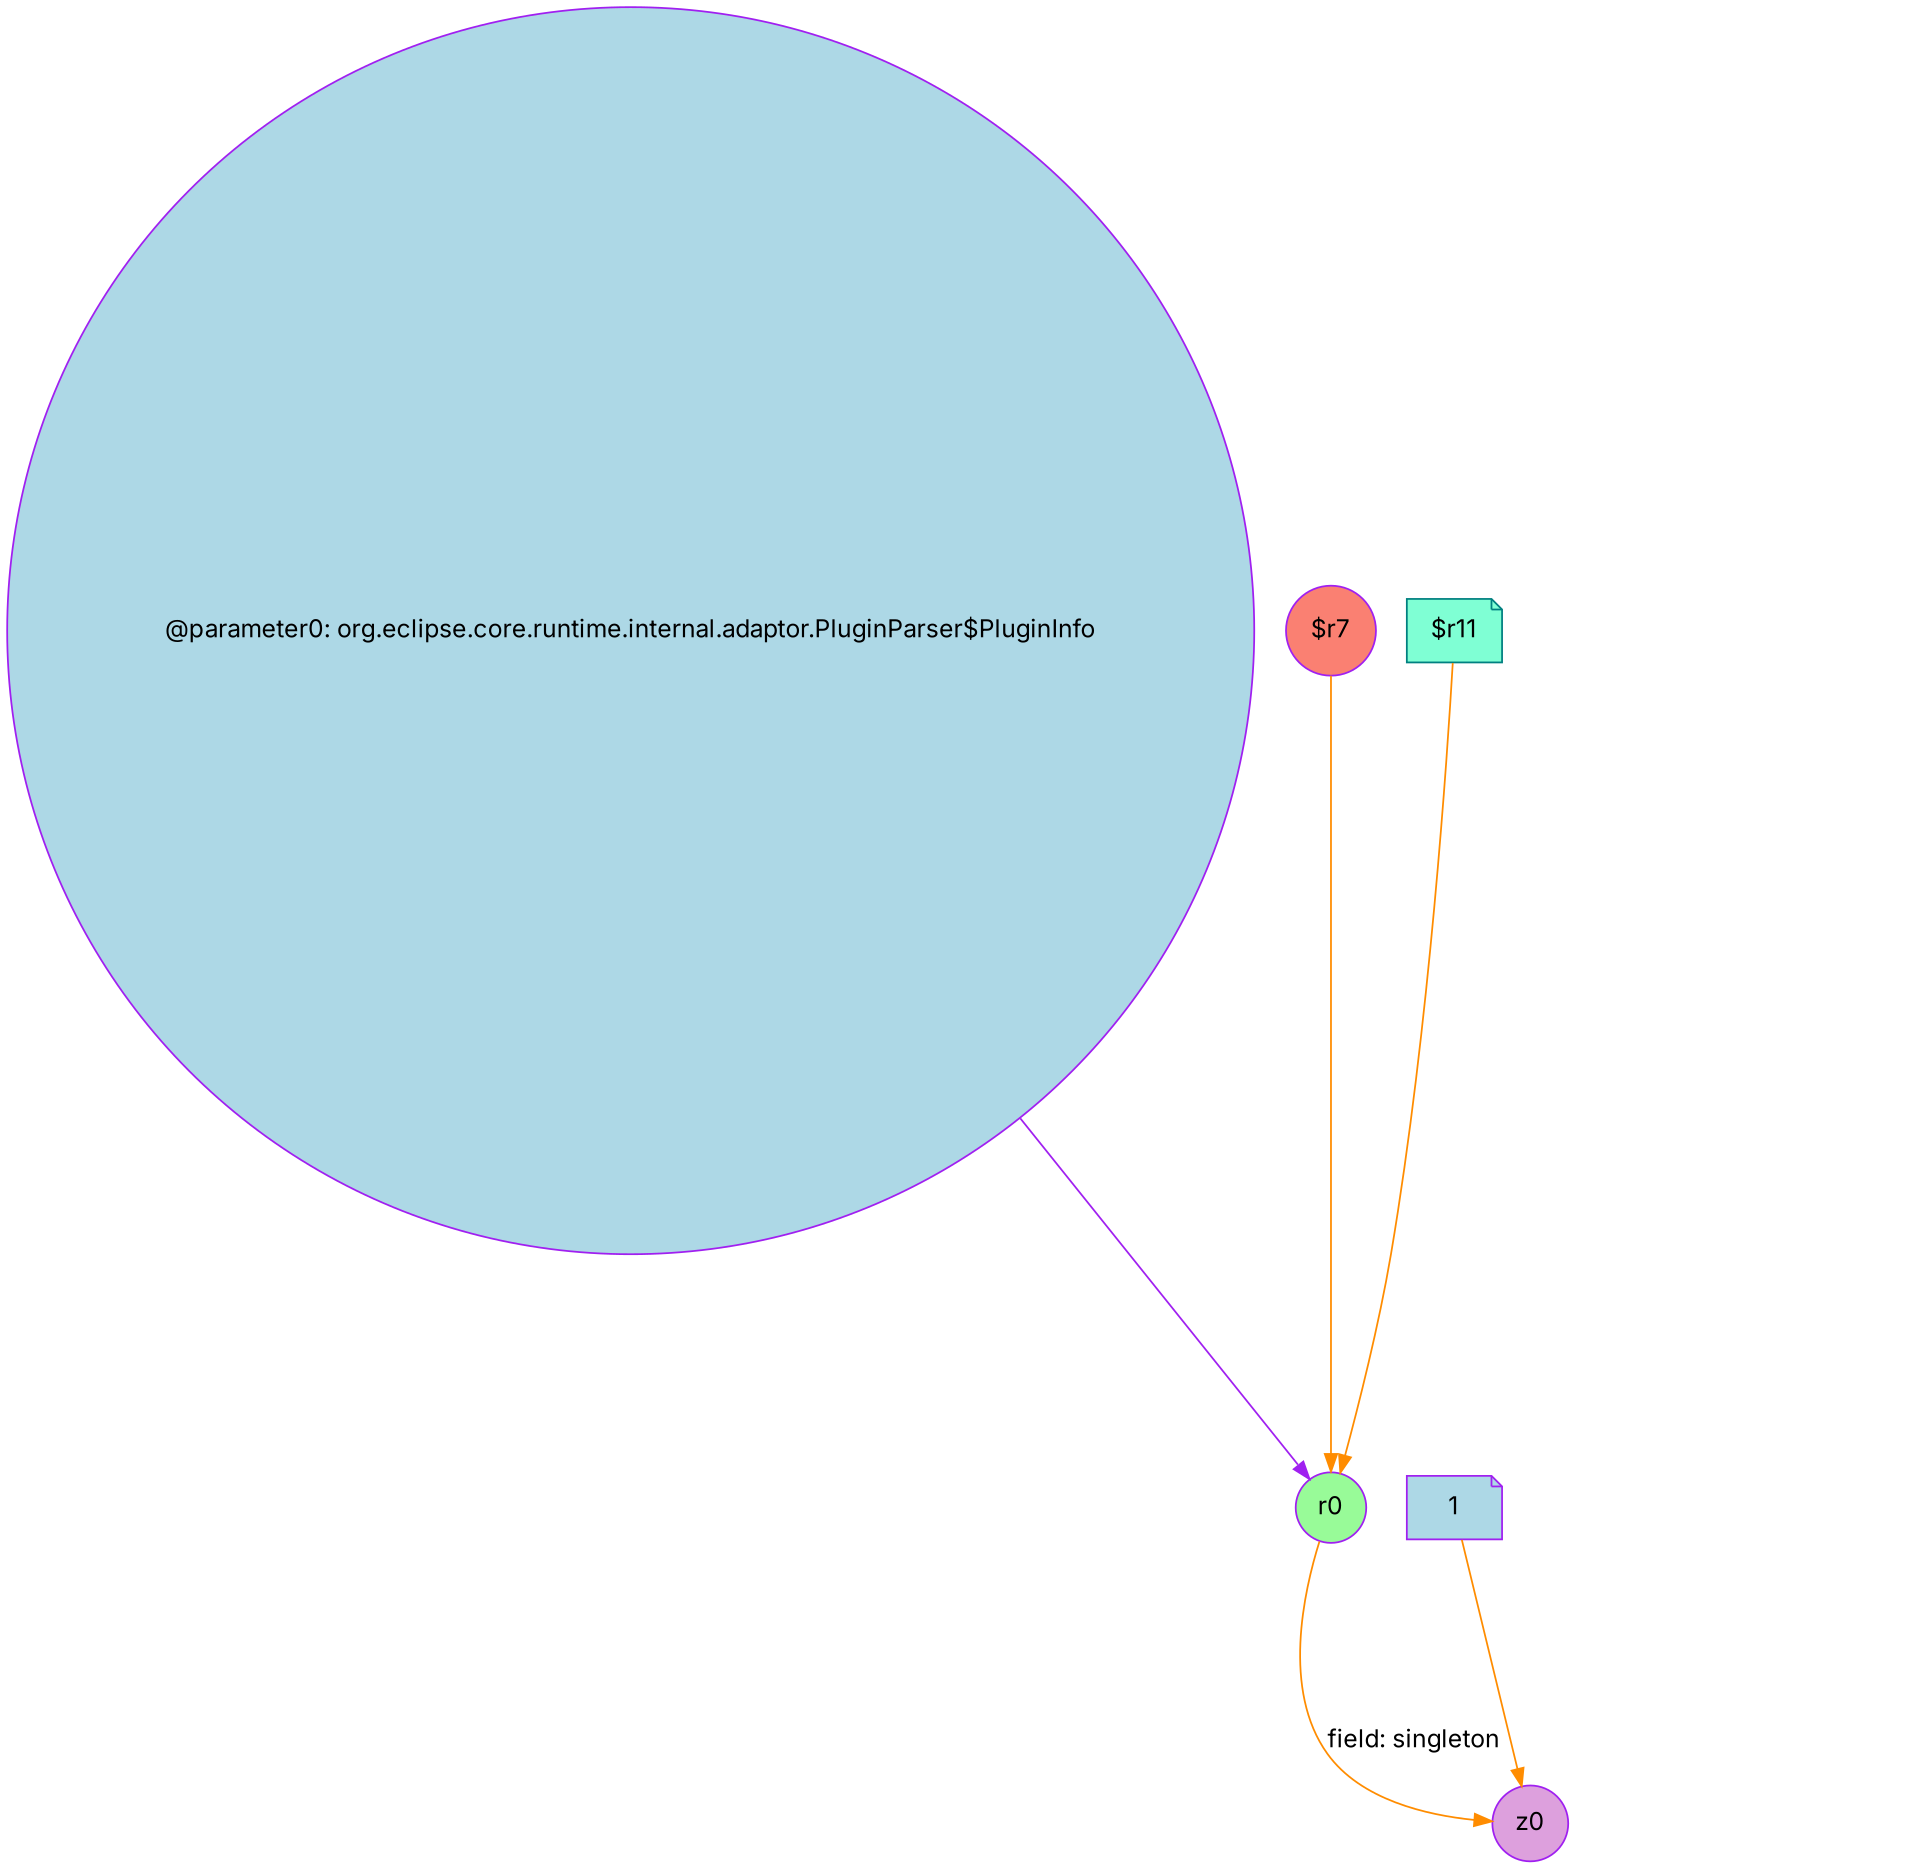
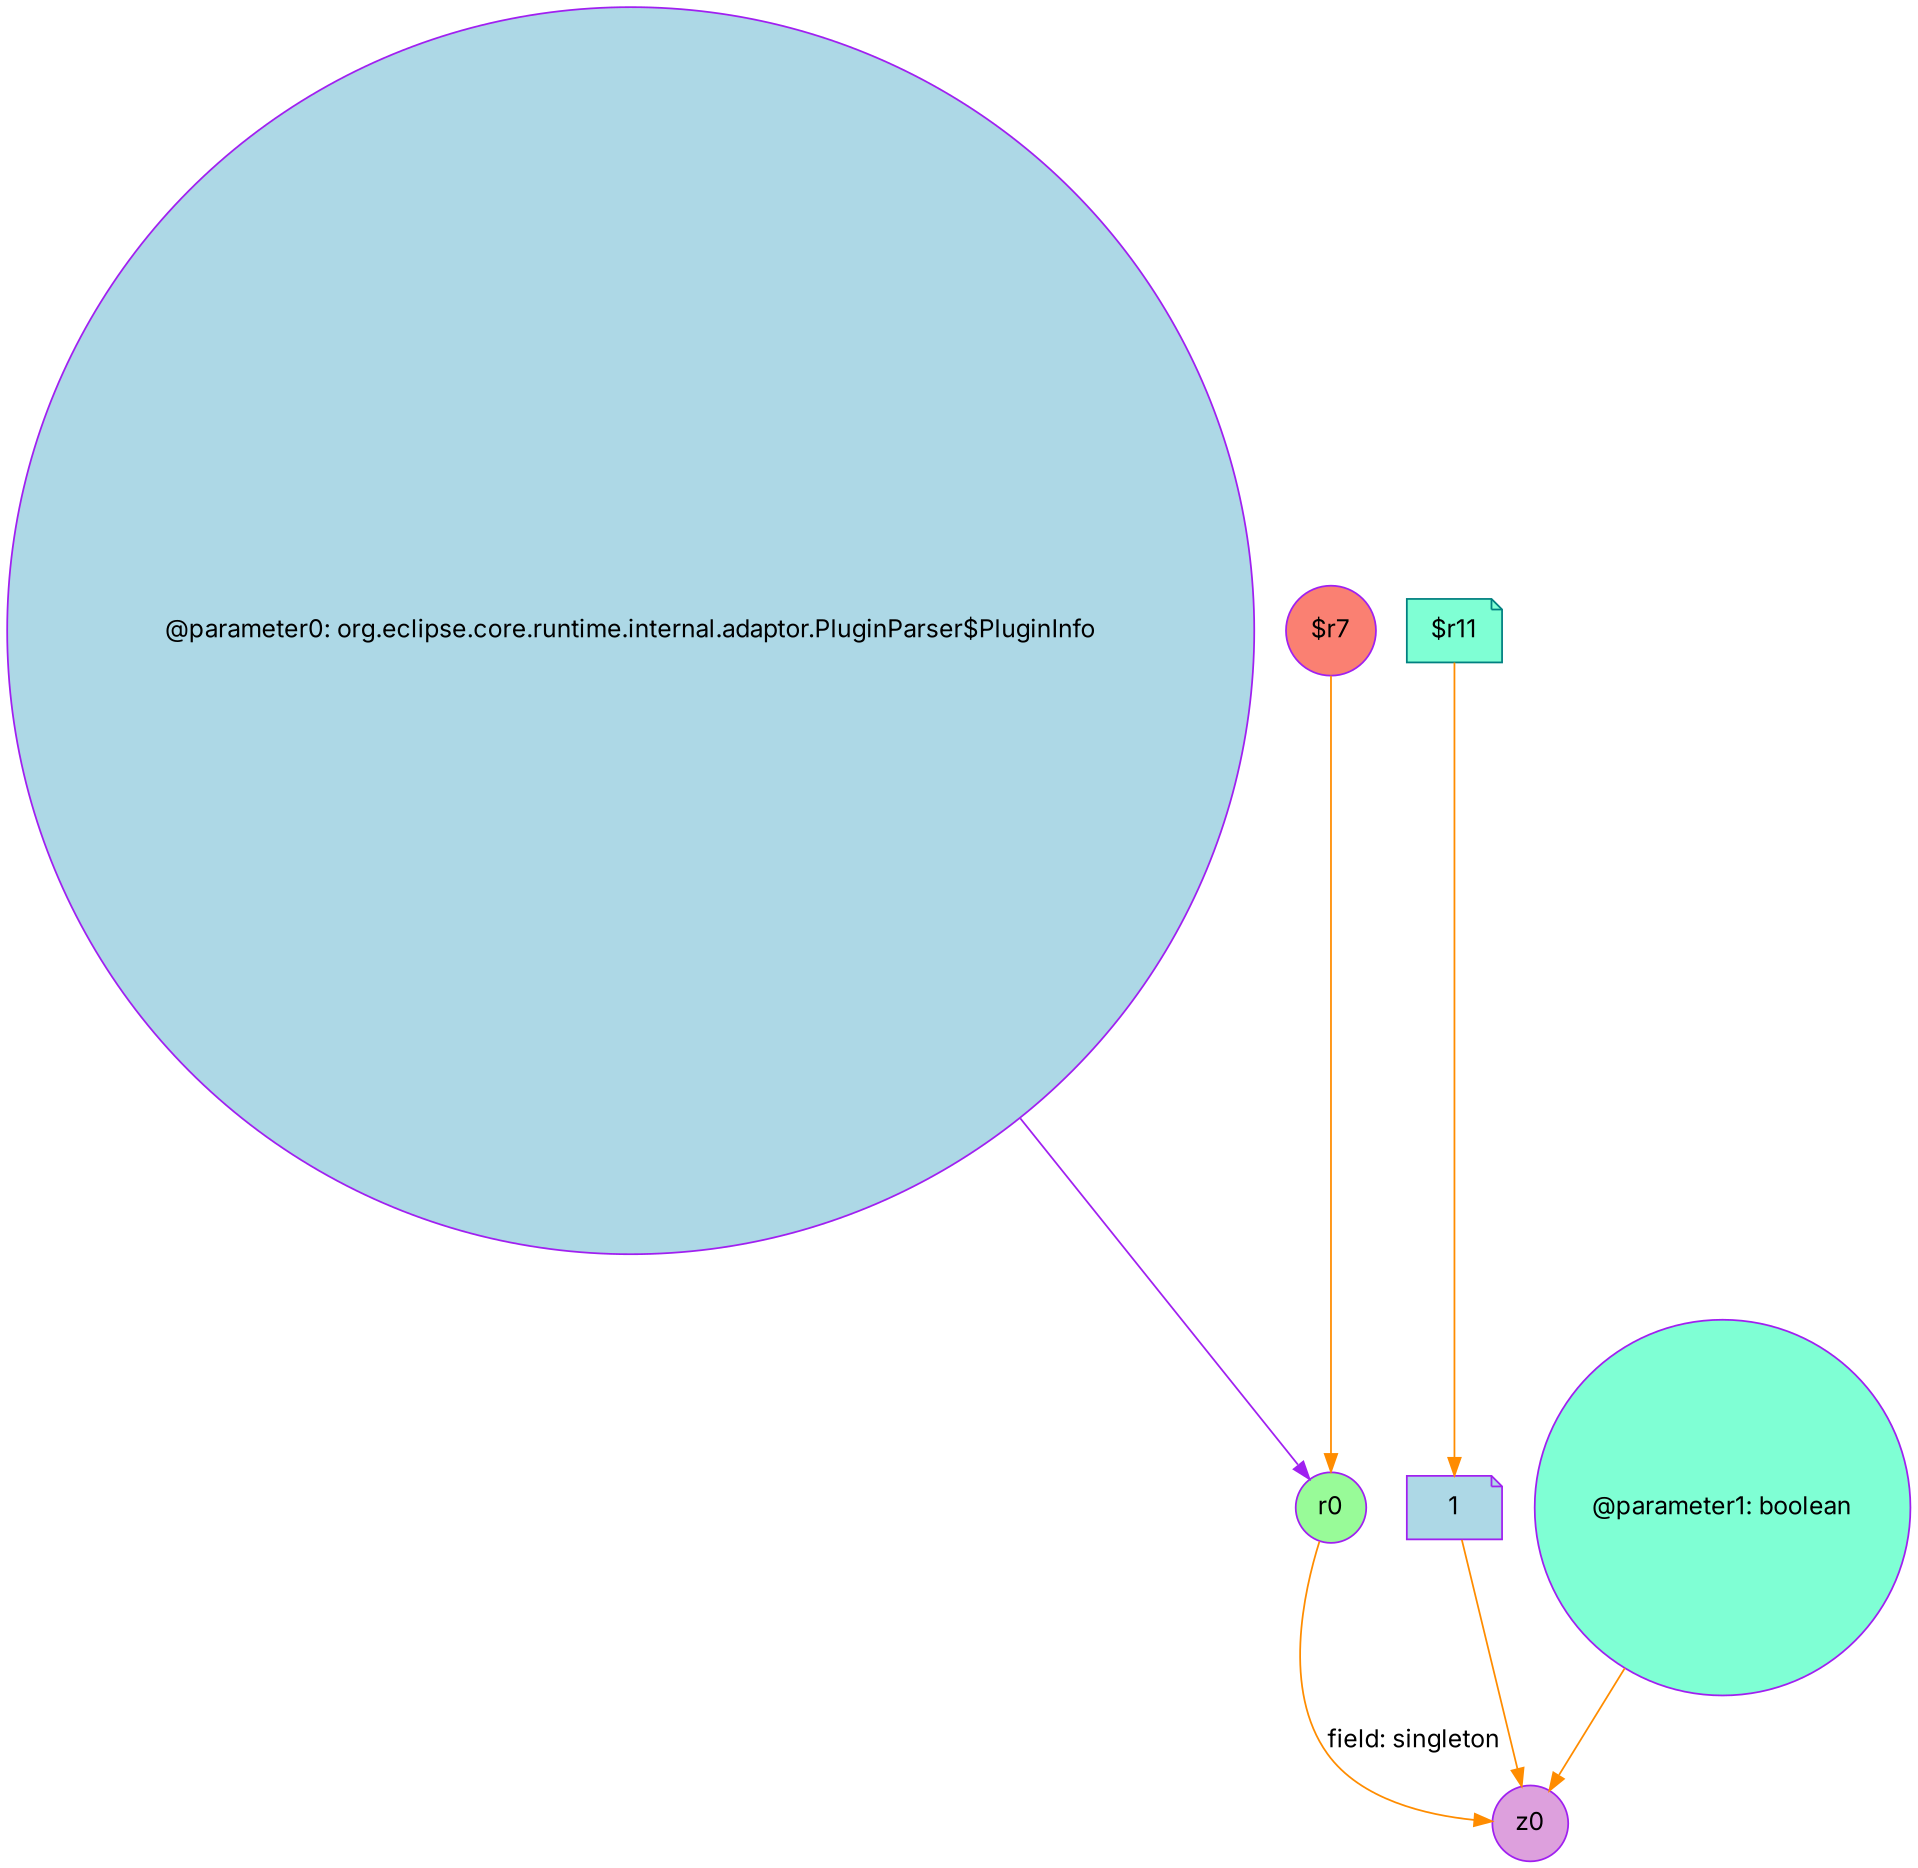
edge "$r11" -> "r0": now "$r11" -> "1"
node "@parameter1: boolean": added
